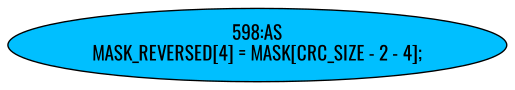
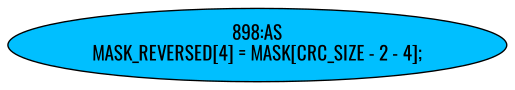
node "598:AS MASK_REVERSED[4] = MASK[CRC_SIZE - 2 - 4];": label "598:AS MASK_REVERSED[4] = MASK[CRC_SIZE - 2 - 4];" -> "898:AS MASK_REVERSED[4] = MASK[CRC_SIZE - 2 - 4];"
